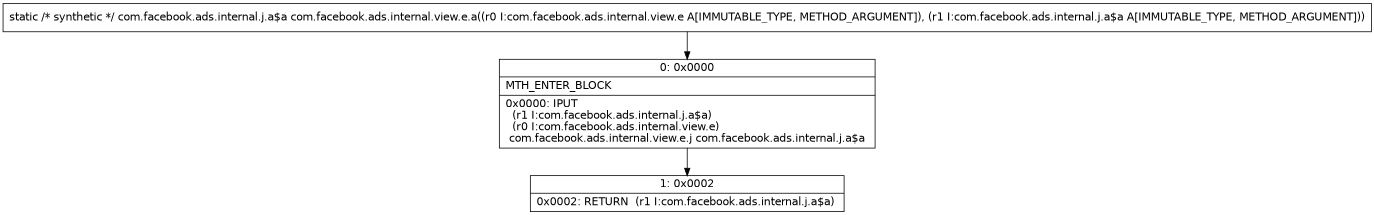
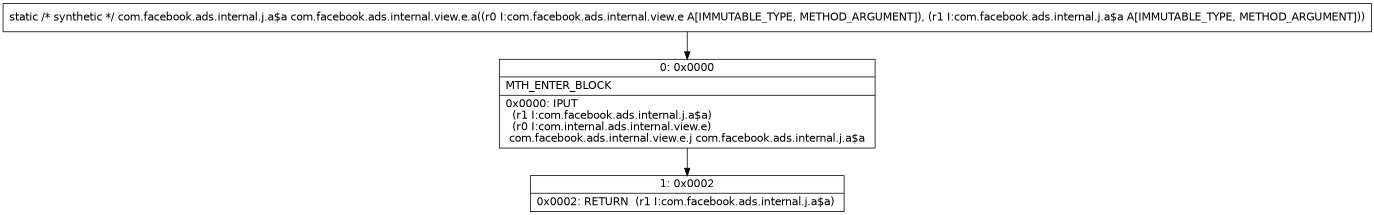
node "0: 0x0000": text "(r0 I:com.facebook.ads.internal.view.e)" -> "(r0 I:com.internal.ads.internal.view.e)"
